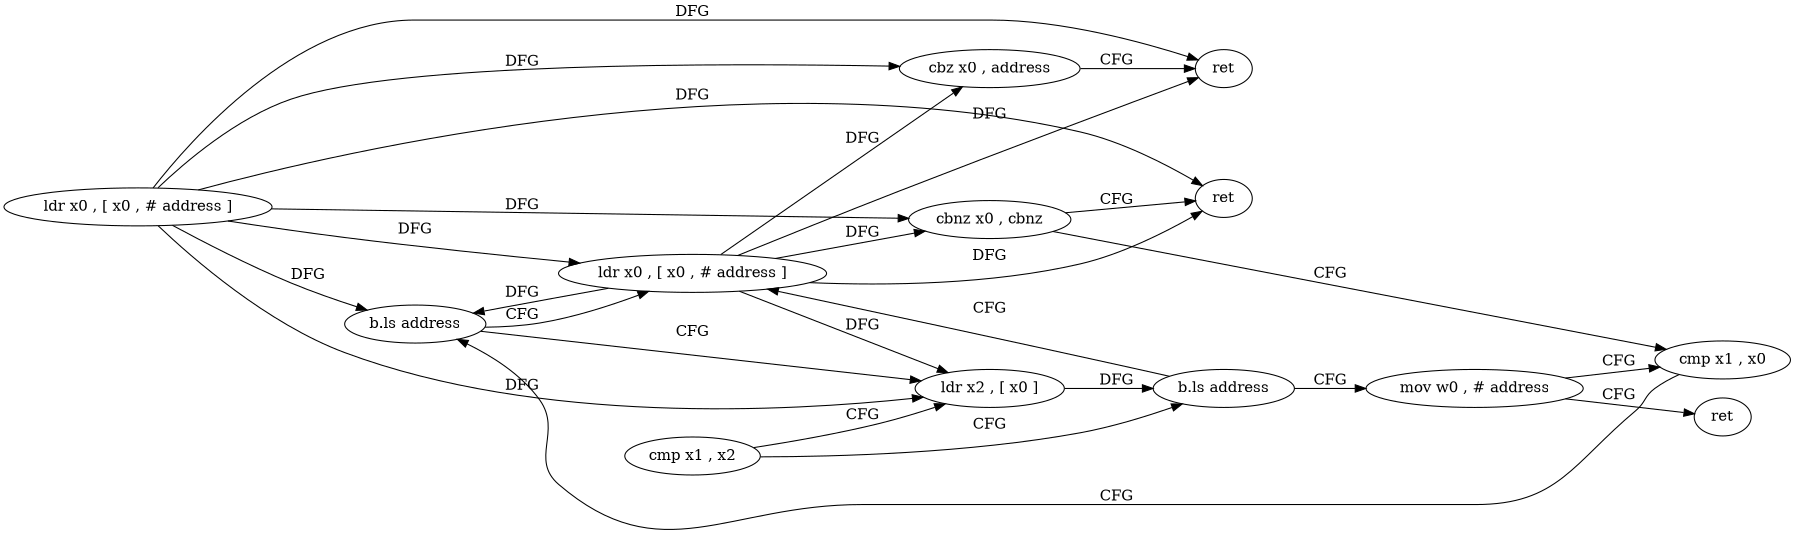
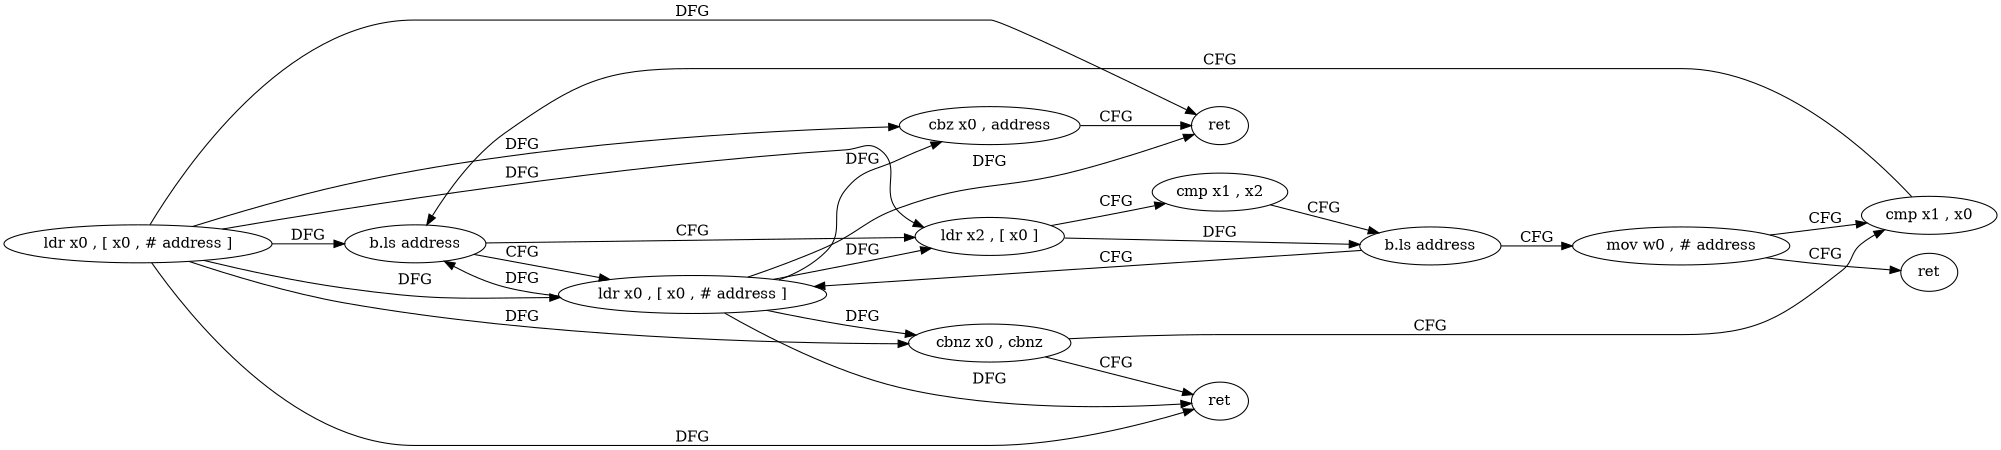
edge "cmp x1 , x2" -> "ldr x2 , [ x0 ]": reversed
